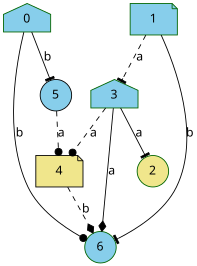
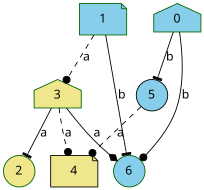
edge "1" -> "3": arrowhead tee -> dot
node "3": fillcolor skyblue -> khaki
edge "4" -> "6": removed, label "b"
